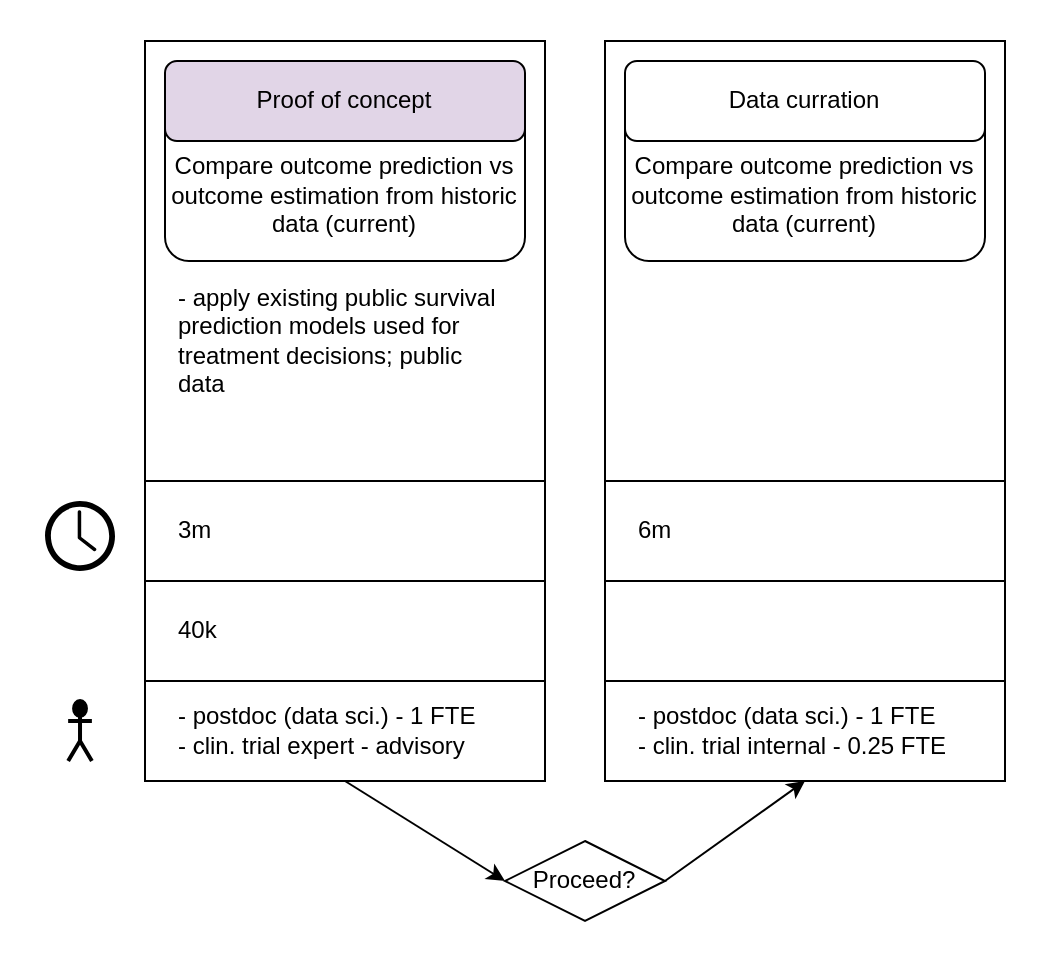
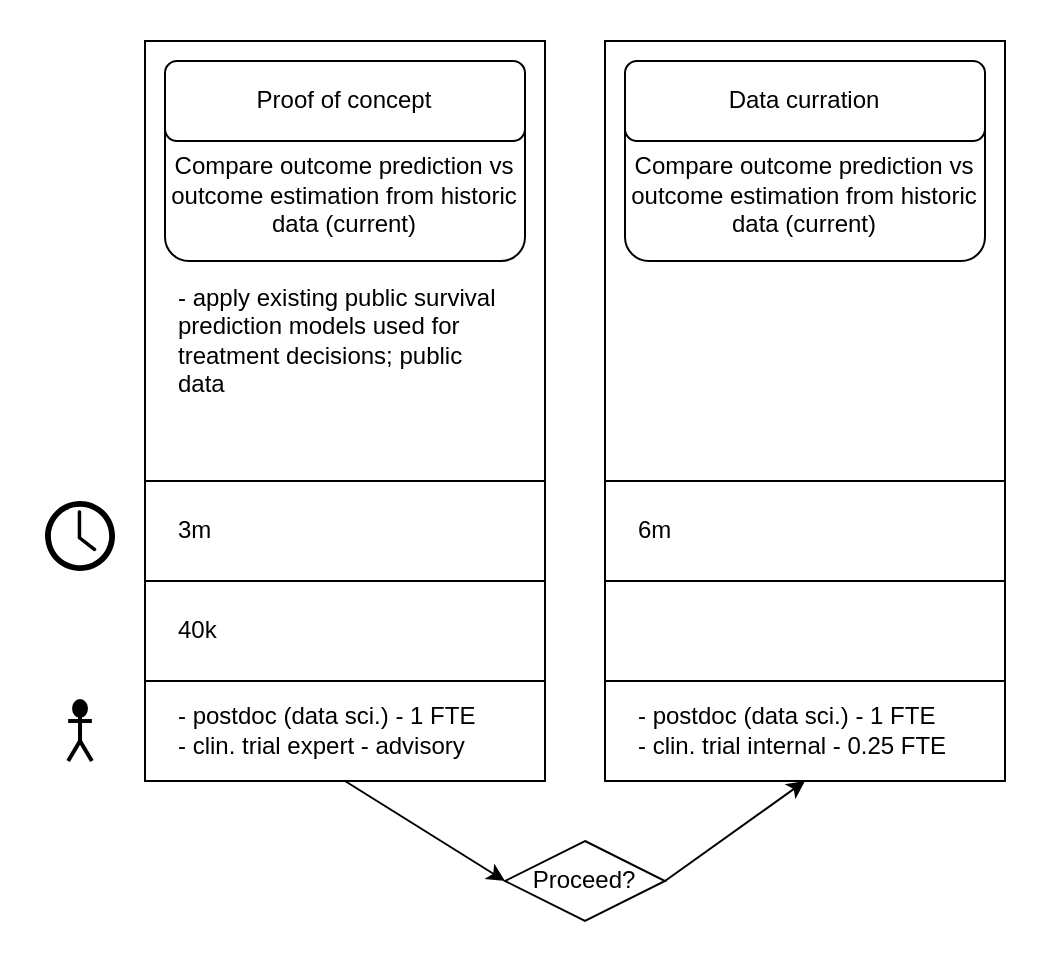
node "Proof of concept": fillcolor #e1d5e7 -> #ffffff
